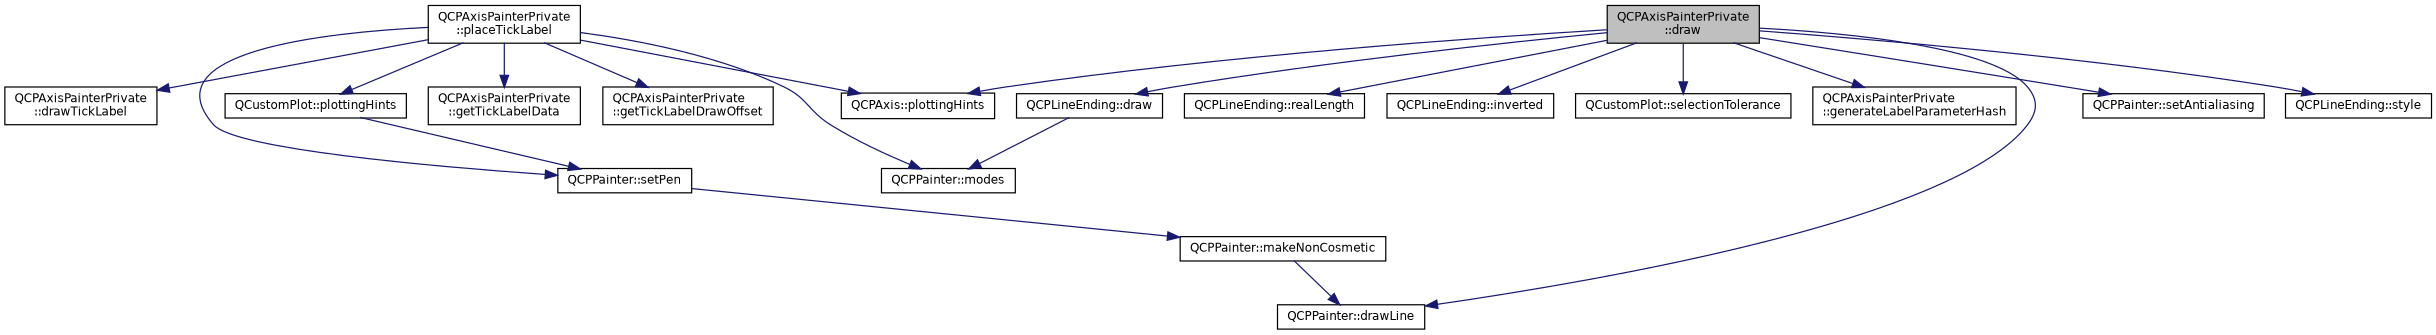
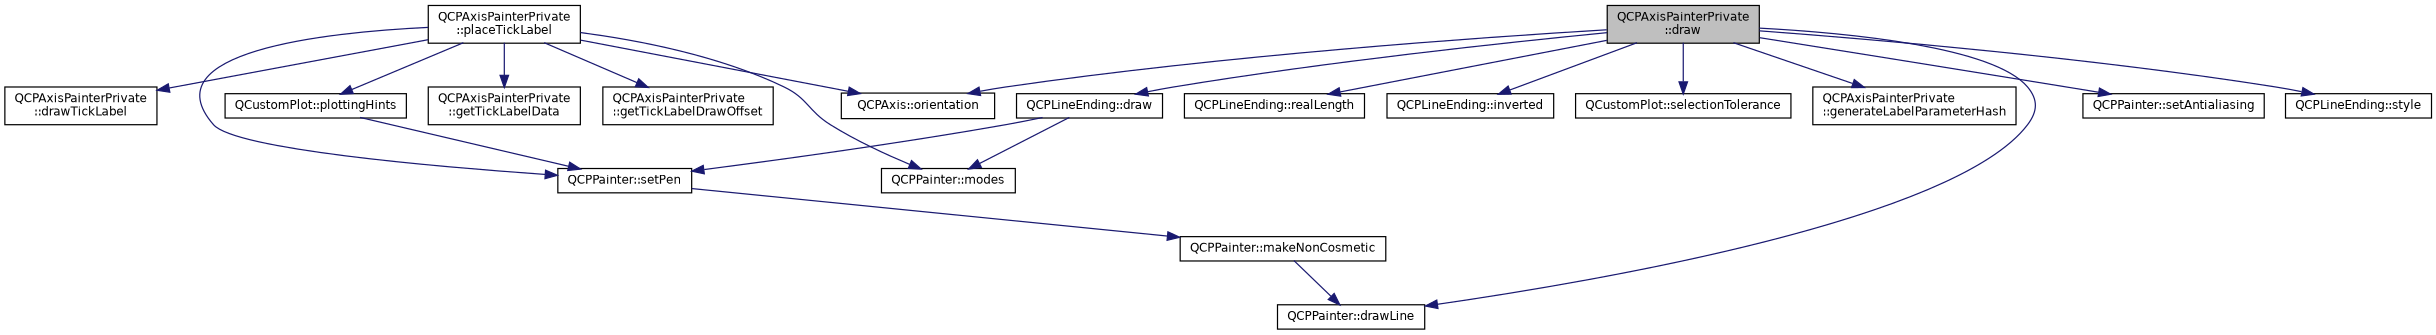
node "QCPAxis::plottingHints": label "QCPAxis::plottingHints" -> "QCPAxis::orientation"
edge "QCPLineEnding::draw" -> "QCPPainter::setPen": added
